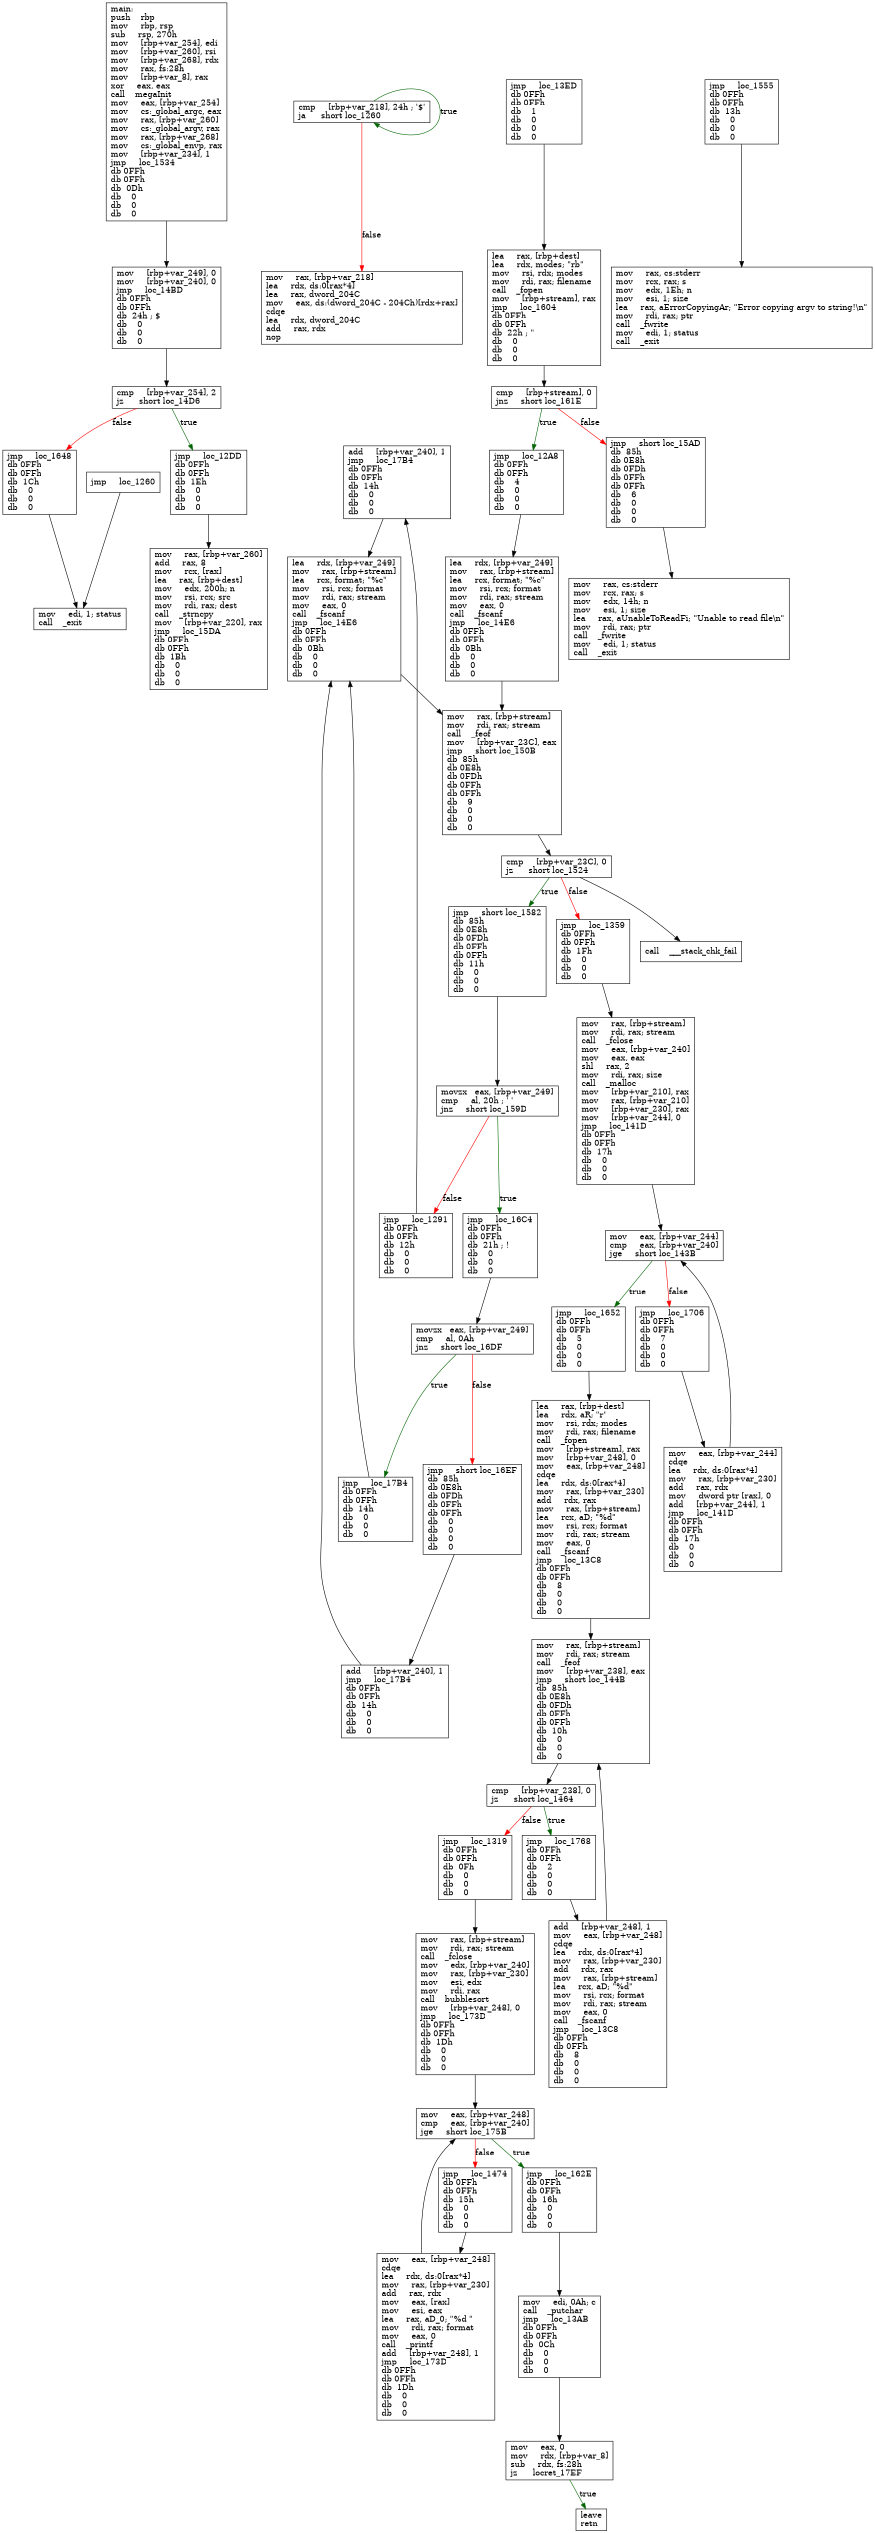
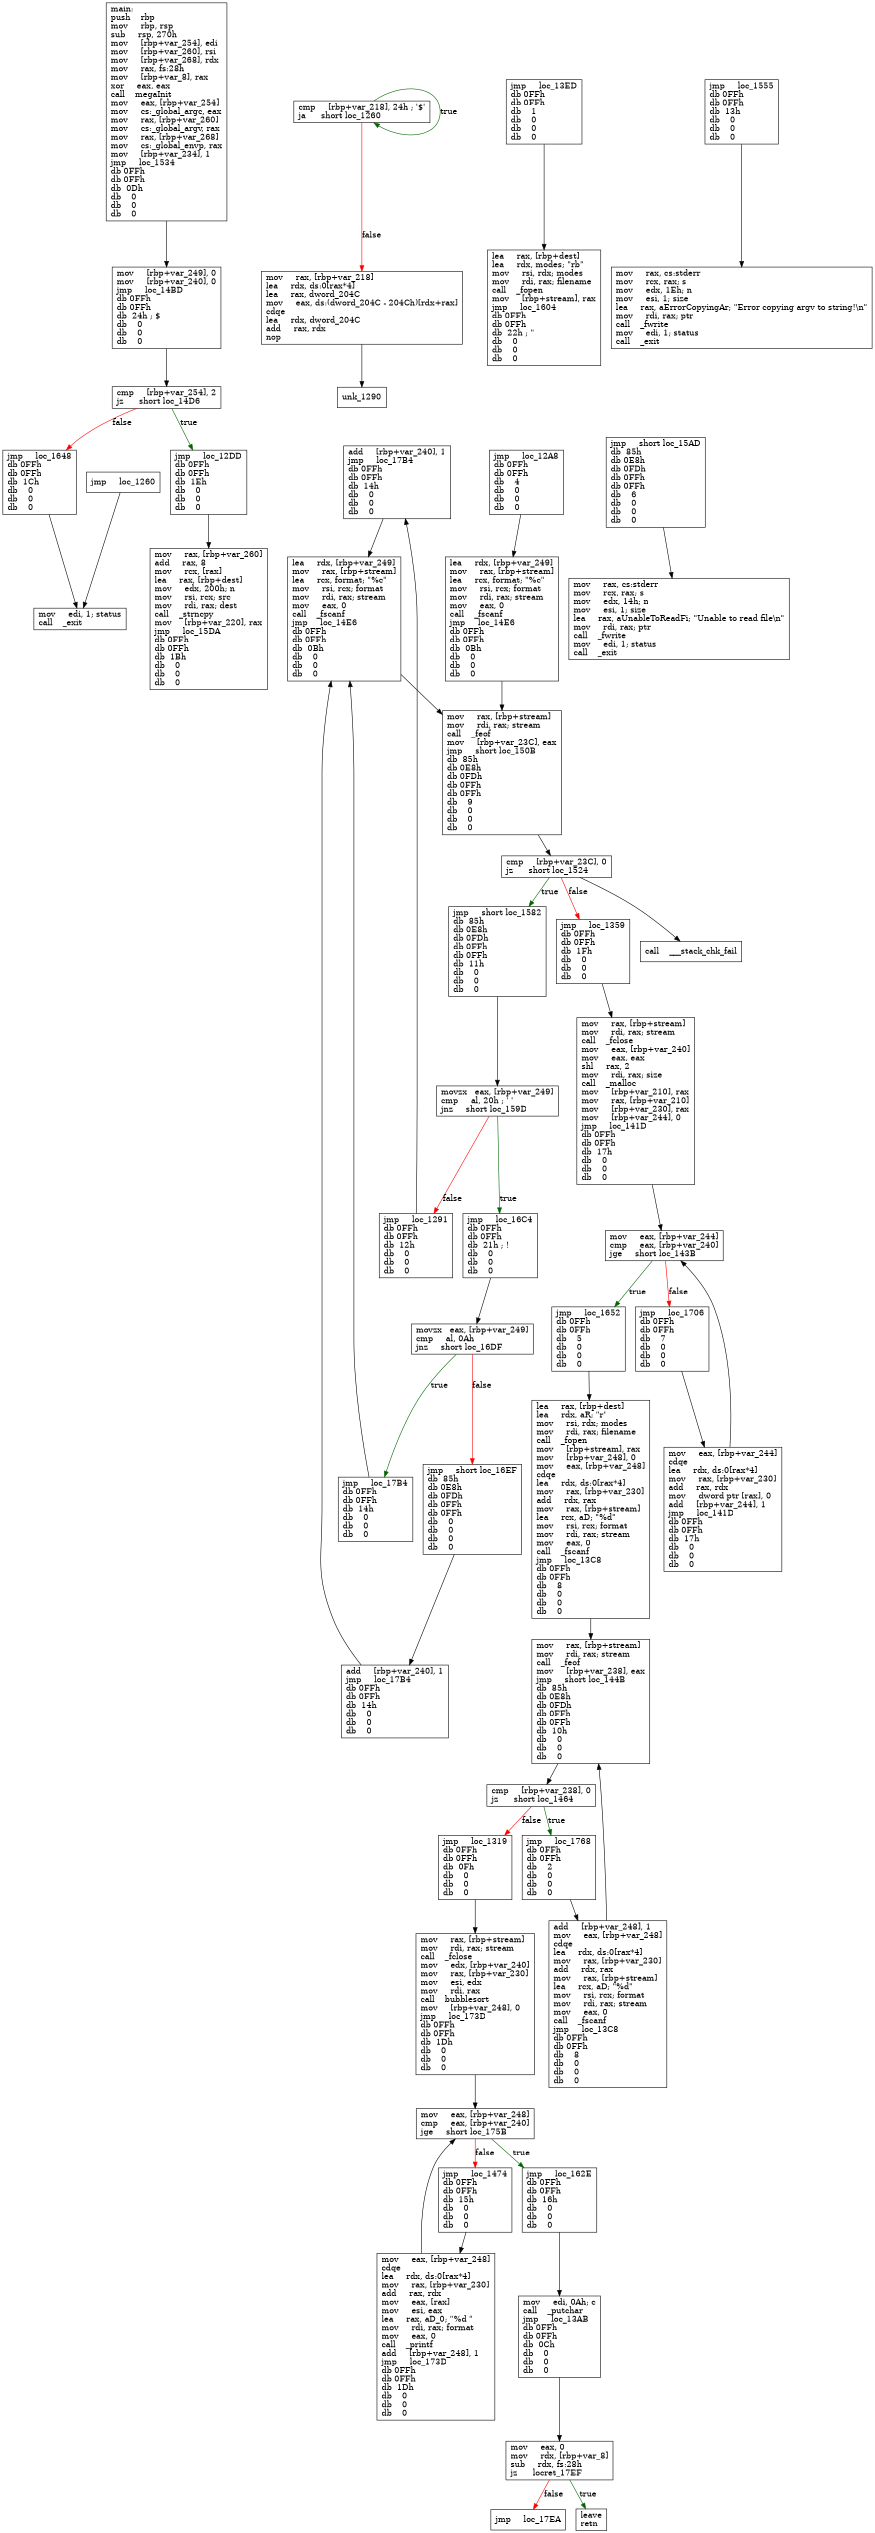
node "unk_1290": added
node "cmp     [rbp+stream], 0 jnz     short loc_161E": removed
node "jmp     loc_17EA": added
